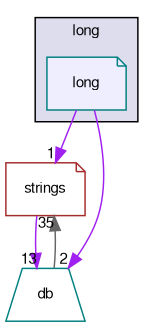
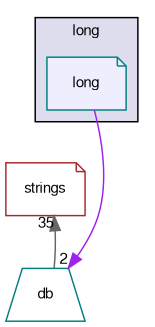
edge "long" -> "strings": removed
edge "strings" -> "db": removed
